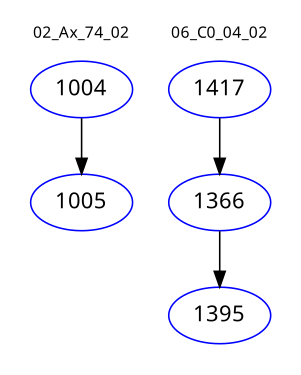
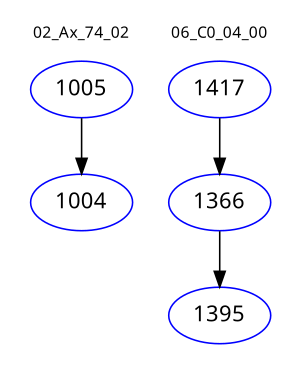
cluster "06_C0_04_02": label "06_C0_04_02" -> "06_C0_04_00"
edge "1004" -> "1005": reversed
